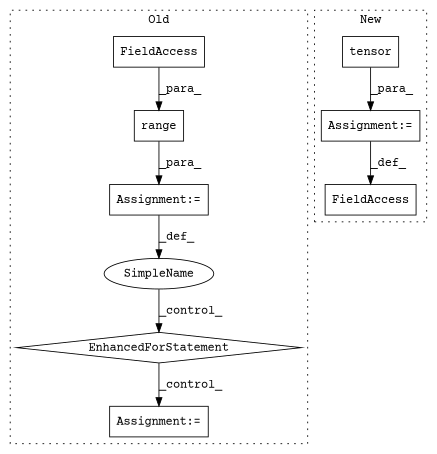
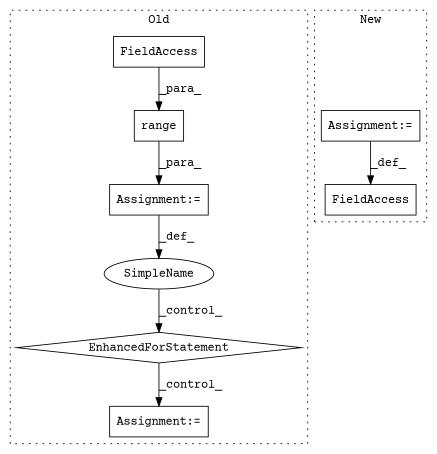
node "tensor": removed
